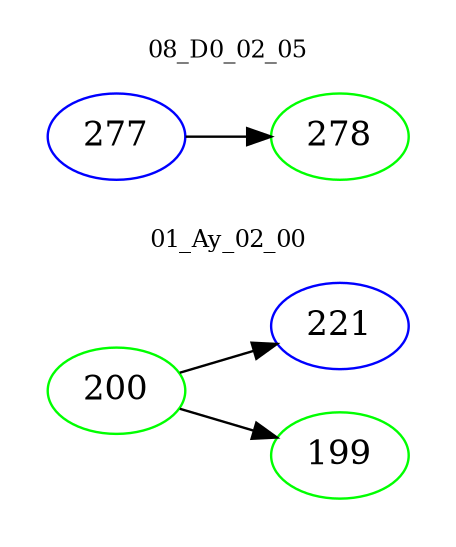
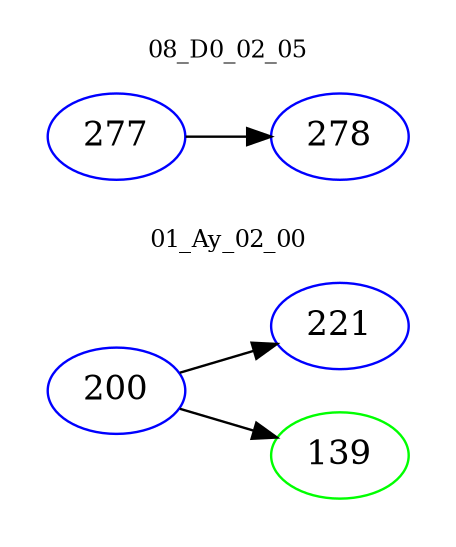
node "278": color green -> blue
node "200": color green -> blue
node "199": label "199" -> "139"
